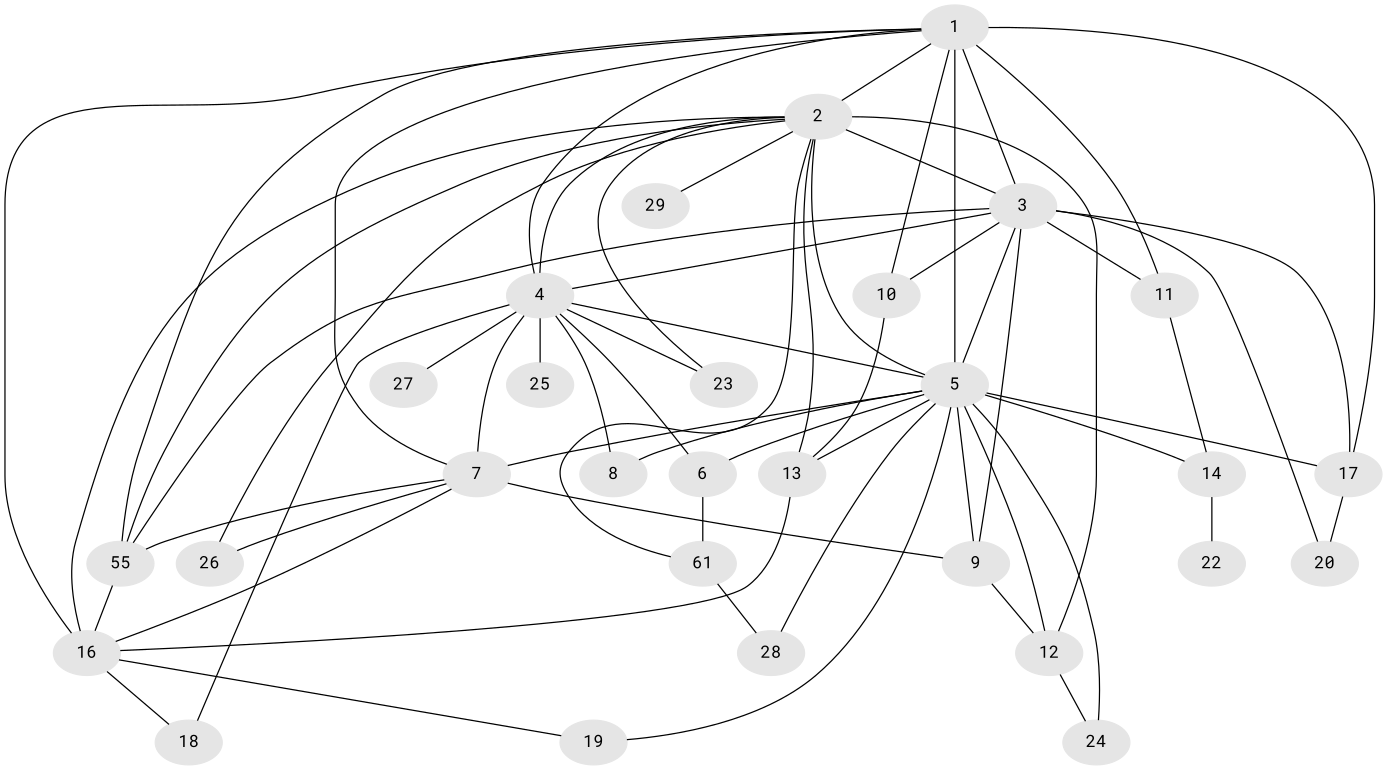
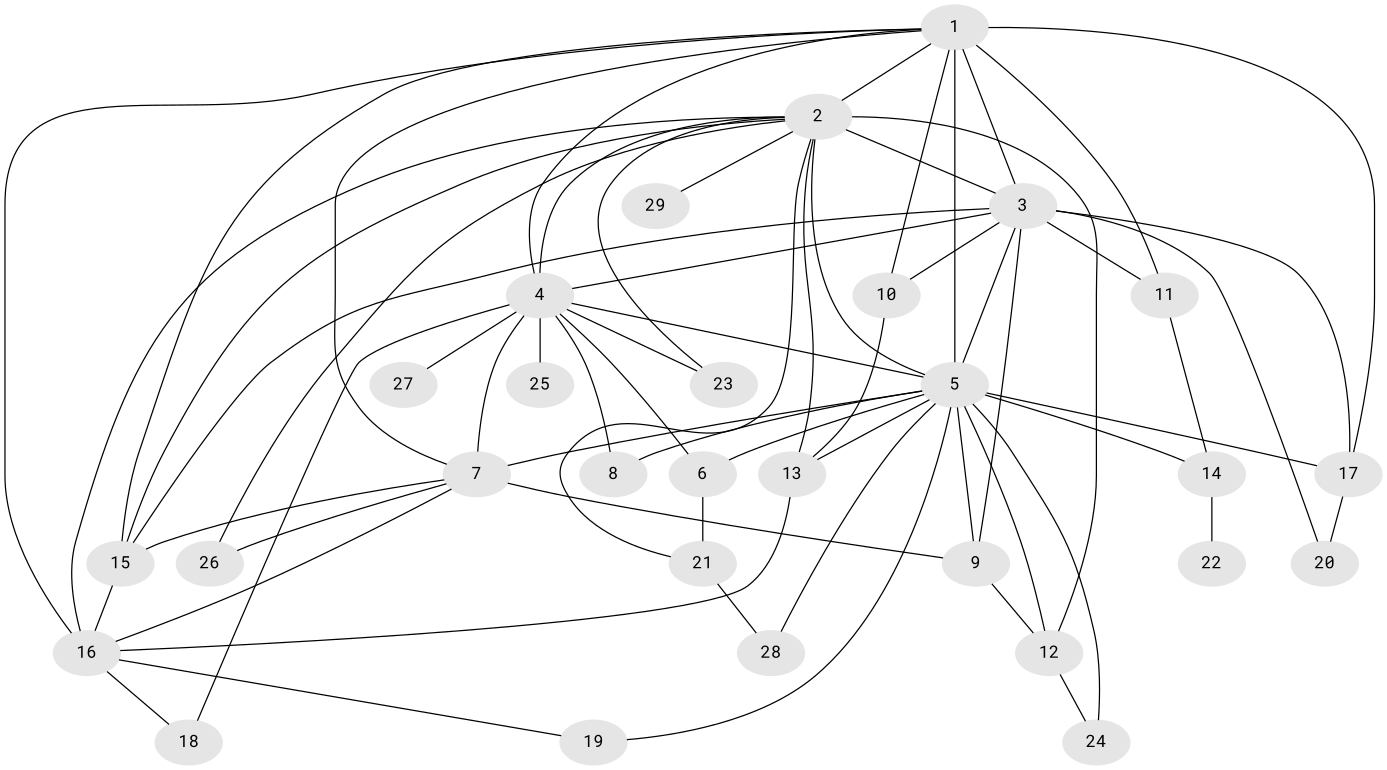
node "55": label "55" -> "15"
node "61": label "61" -> "21"
